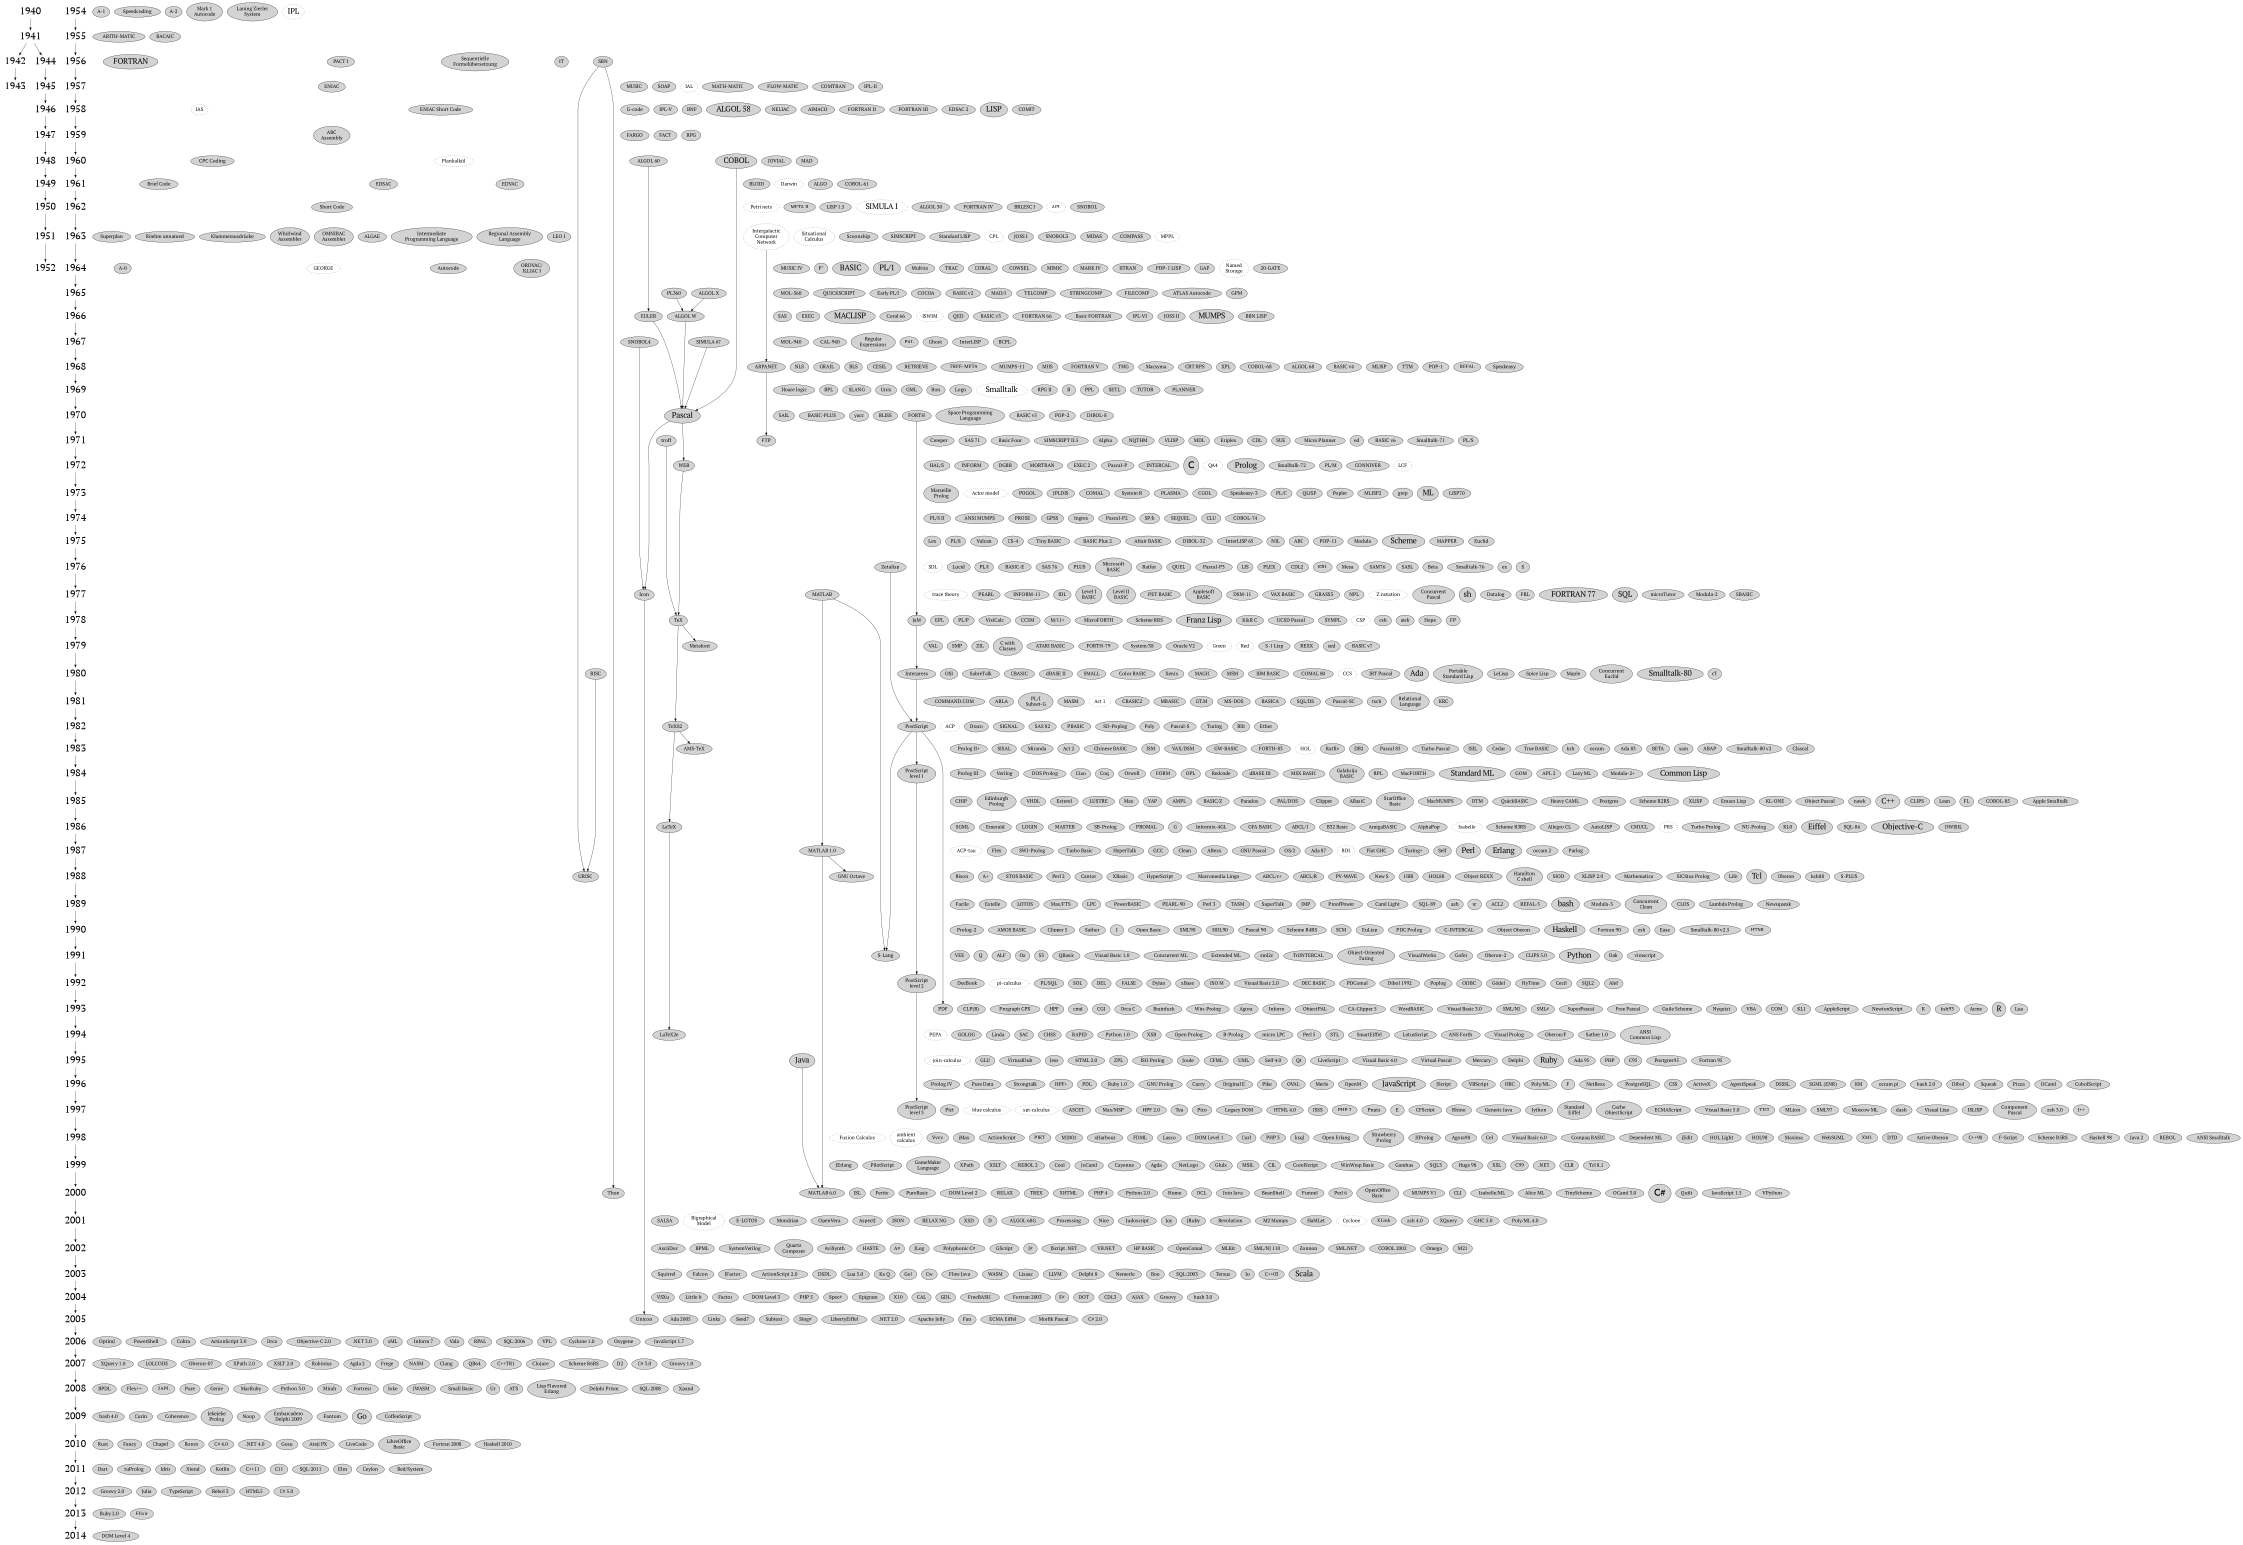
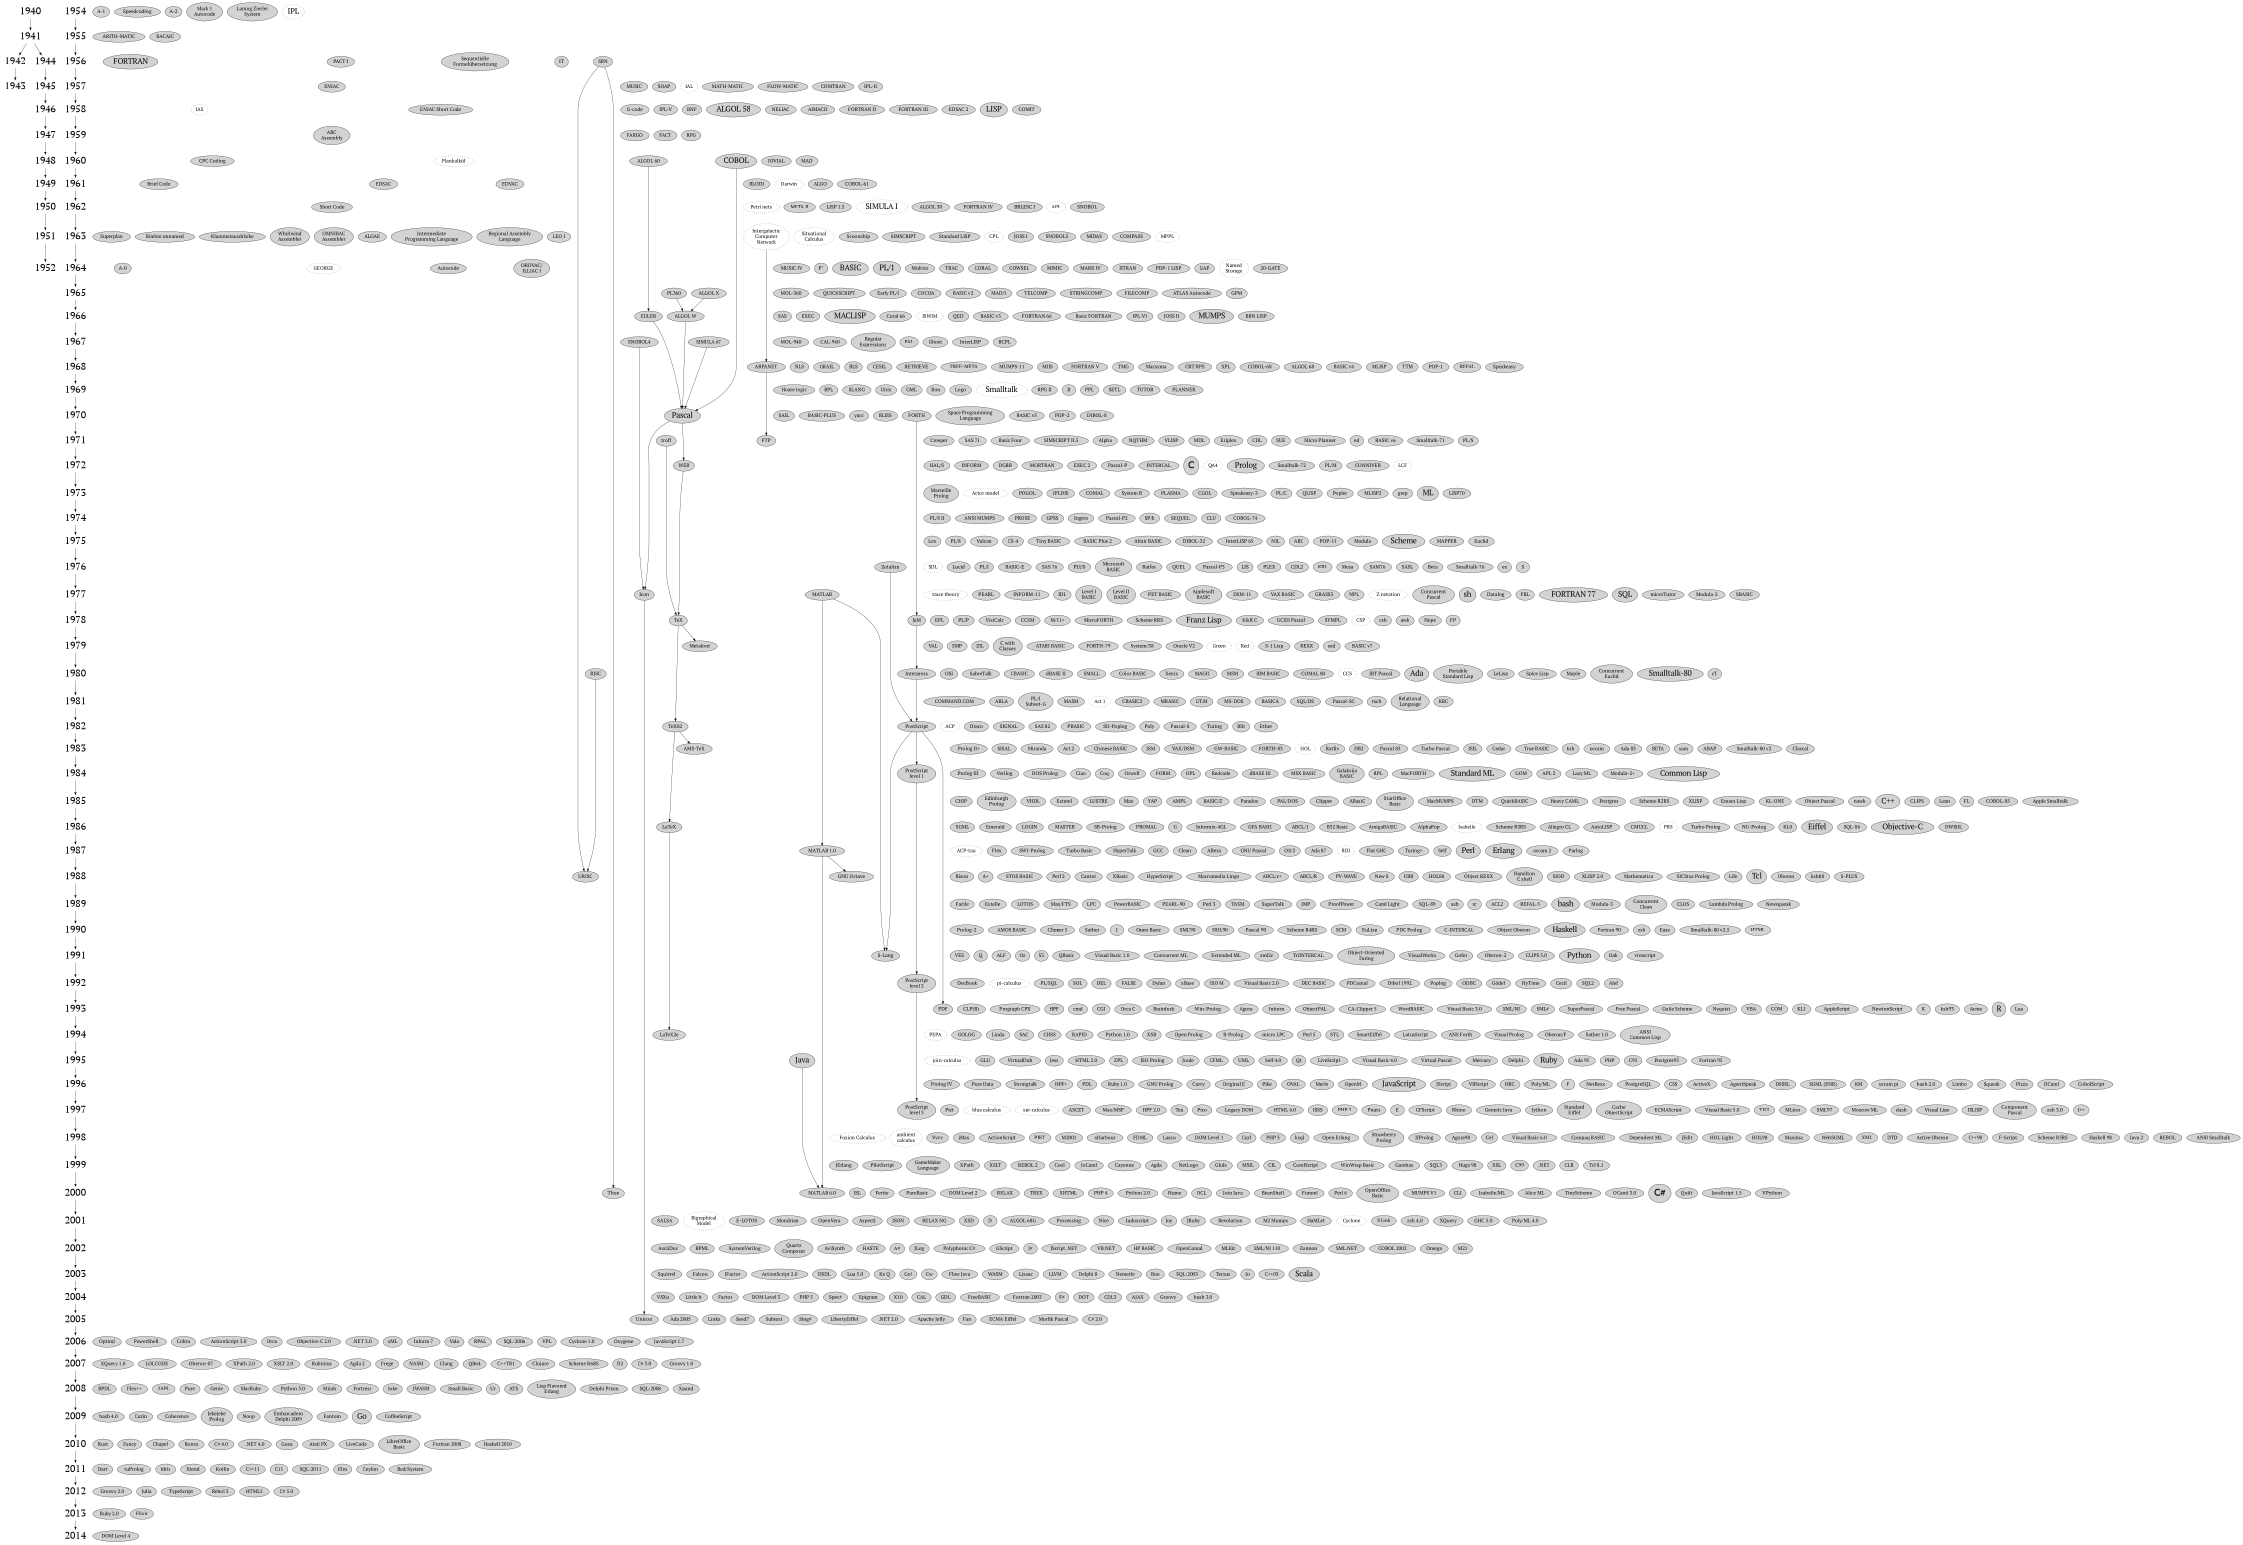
node "Dibol": label "Dibol" -> "Limbo"
